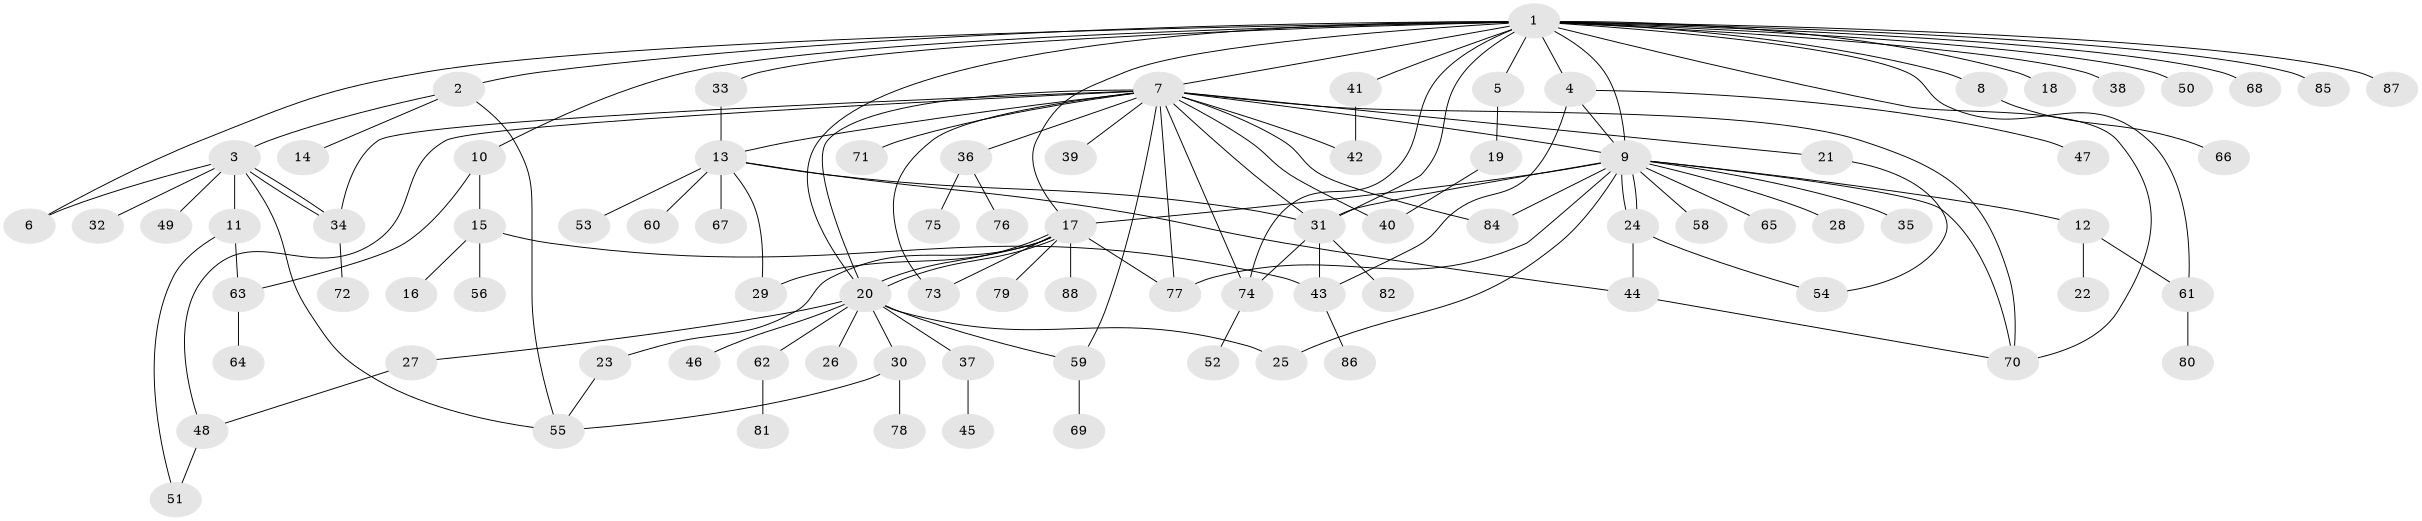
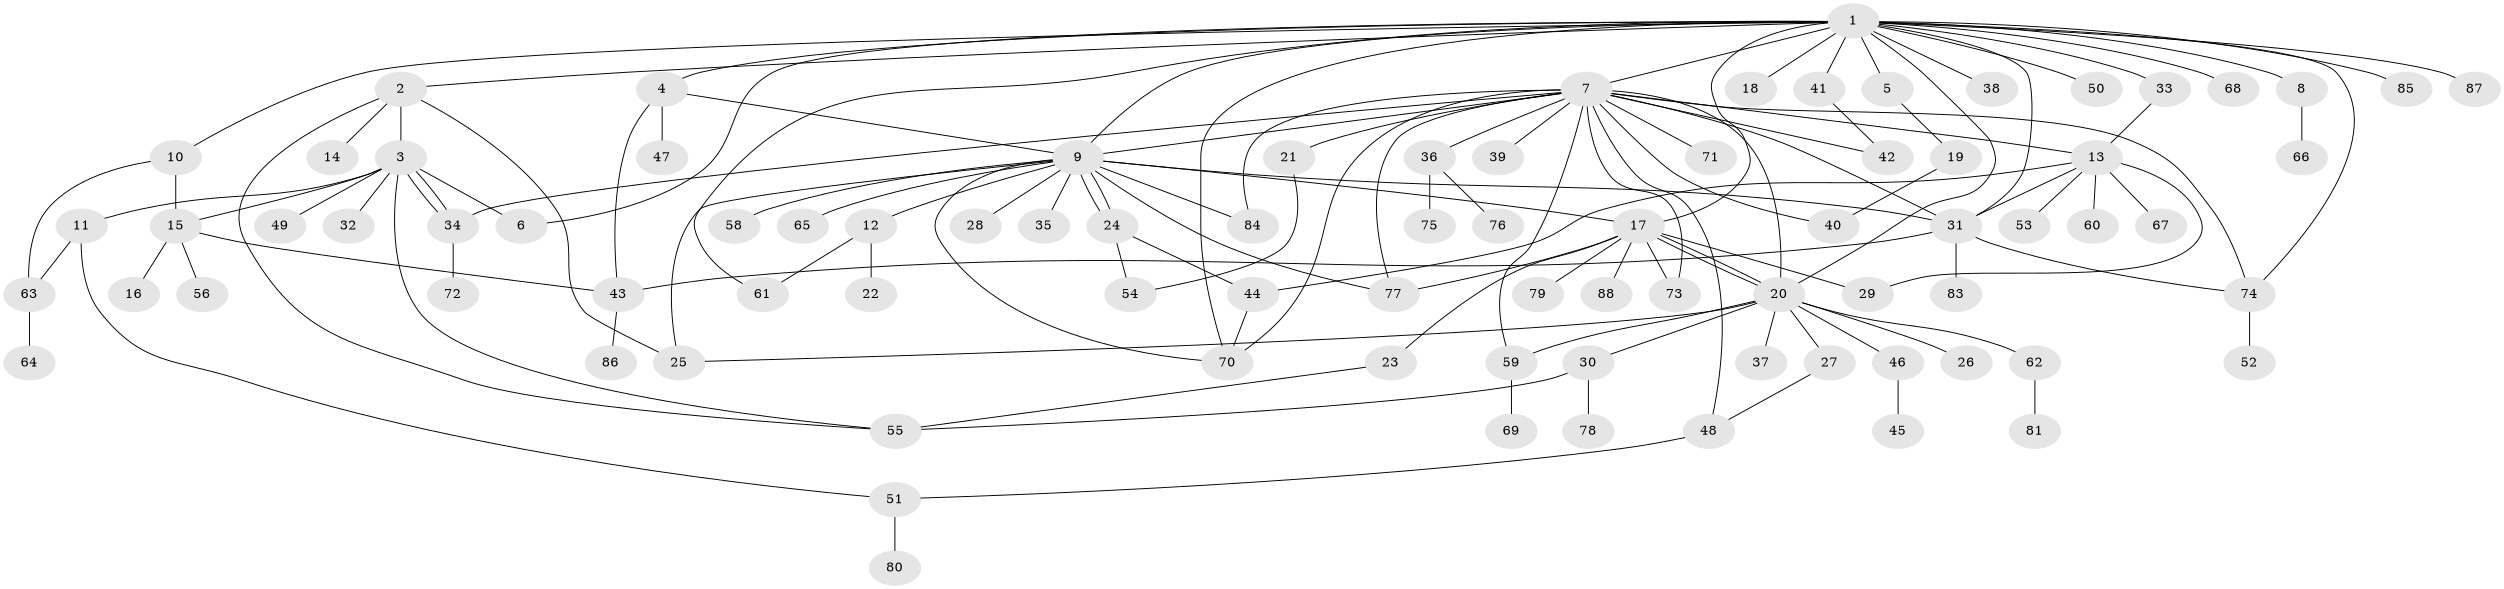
edge "3" -- "15": added
edge "2" -- "25": added
node "82": label "82" -> "83"
edge "61" -- "80": now "51" -- "80"
edge "37" -- "45": now "46" -- "45"
